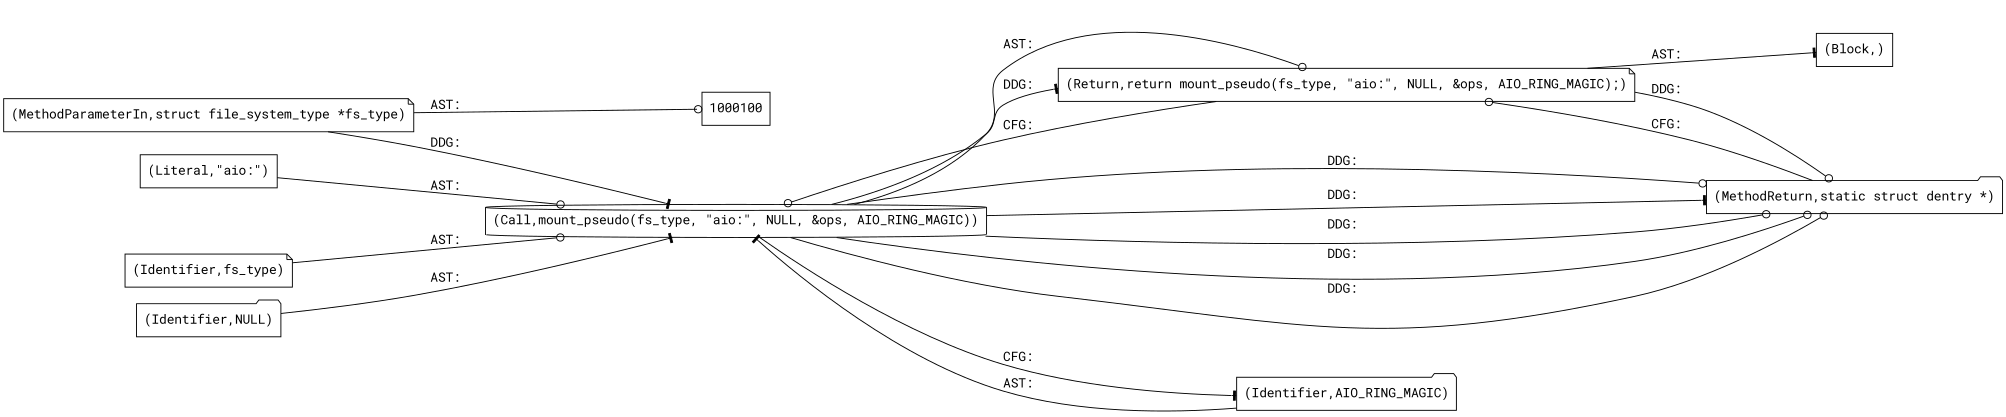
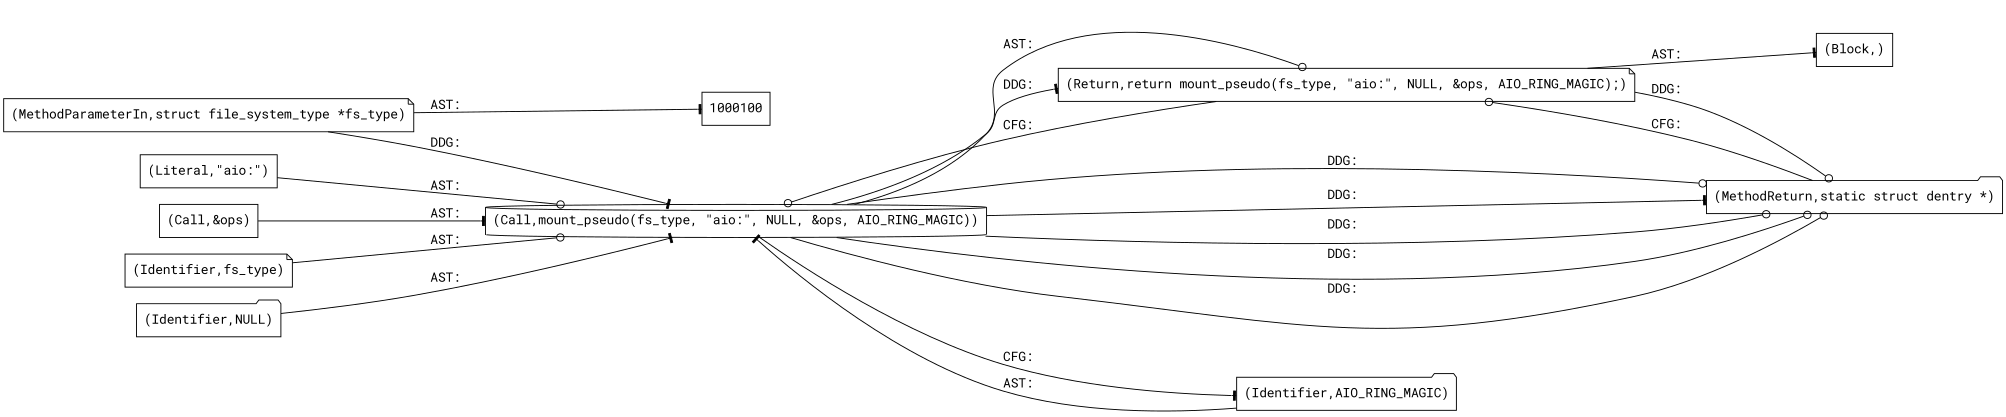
edge "(MethodParameterIn,struct file_system_type *fs_type)" -> "1000100": arrowhead odot -> tee
node "(Call,&ops)": added
